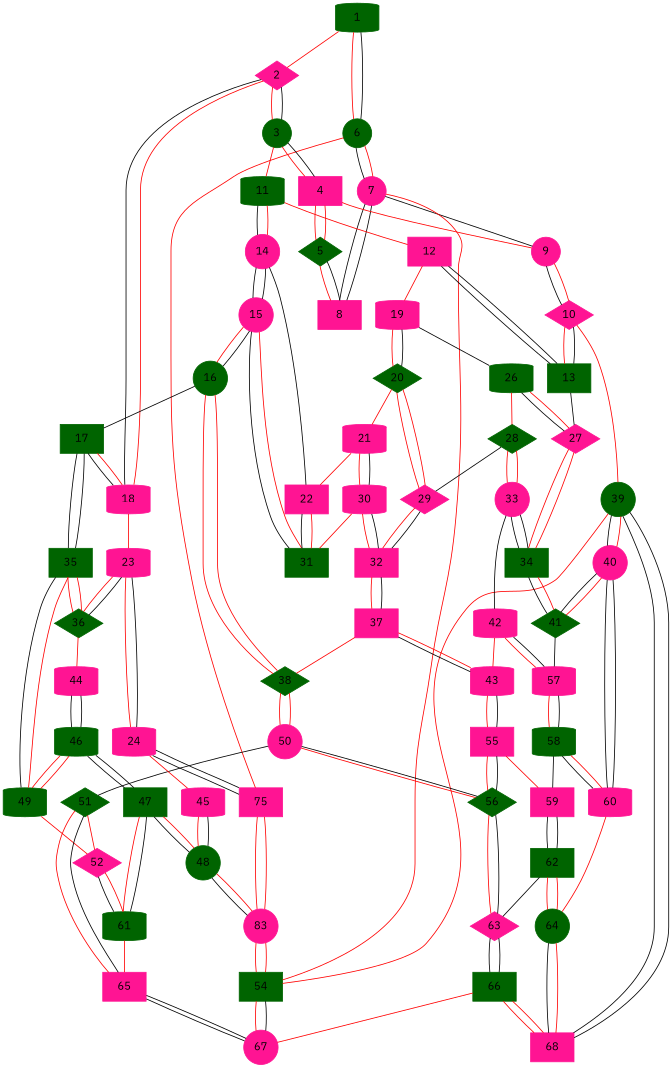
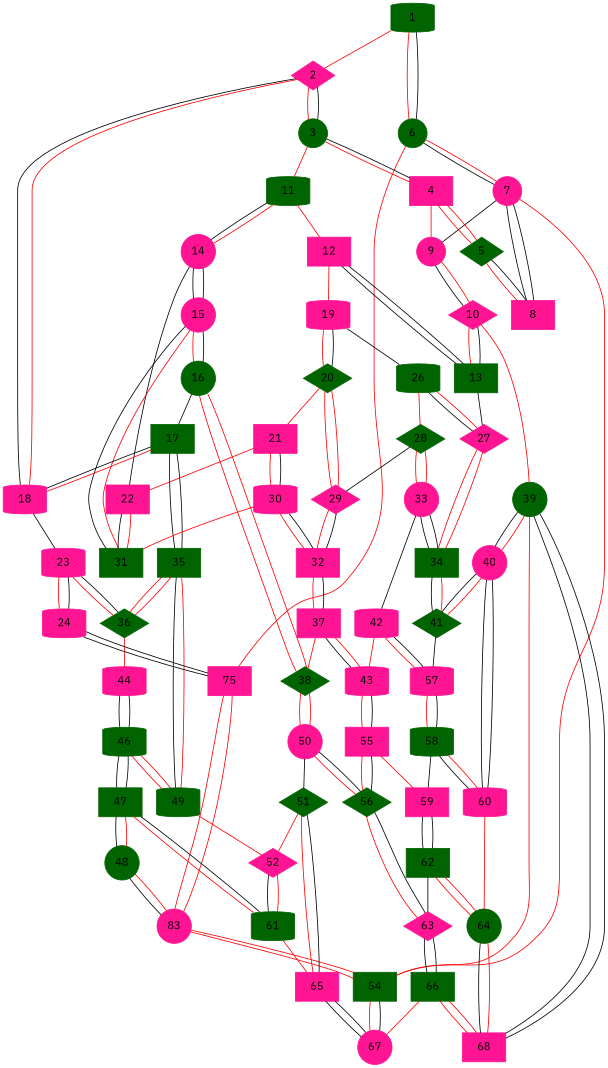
node "21": shape cylinder -> box
edge "18" -- "23": color red -> black
node "45": removed
